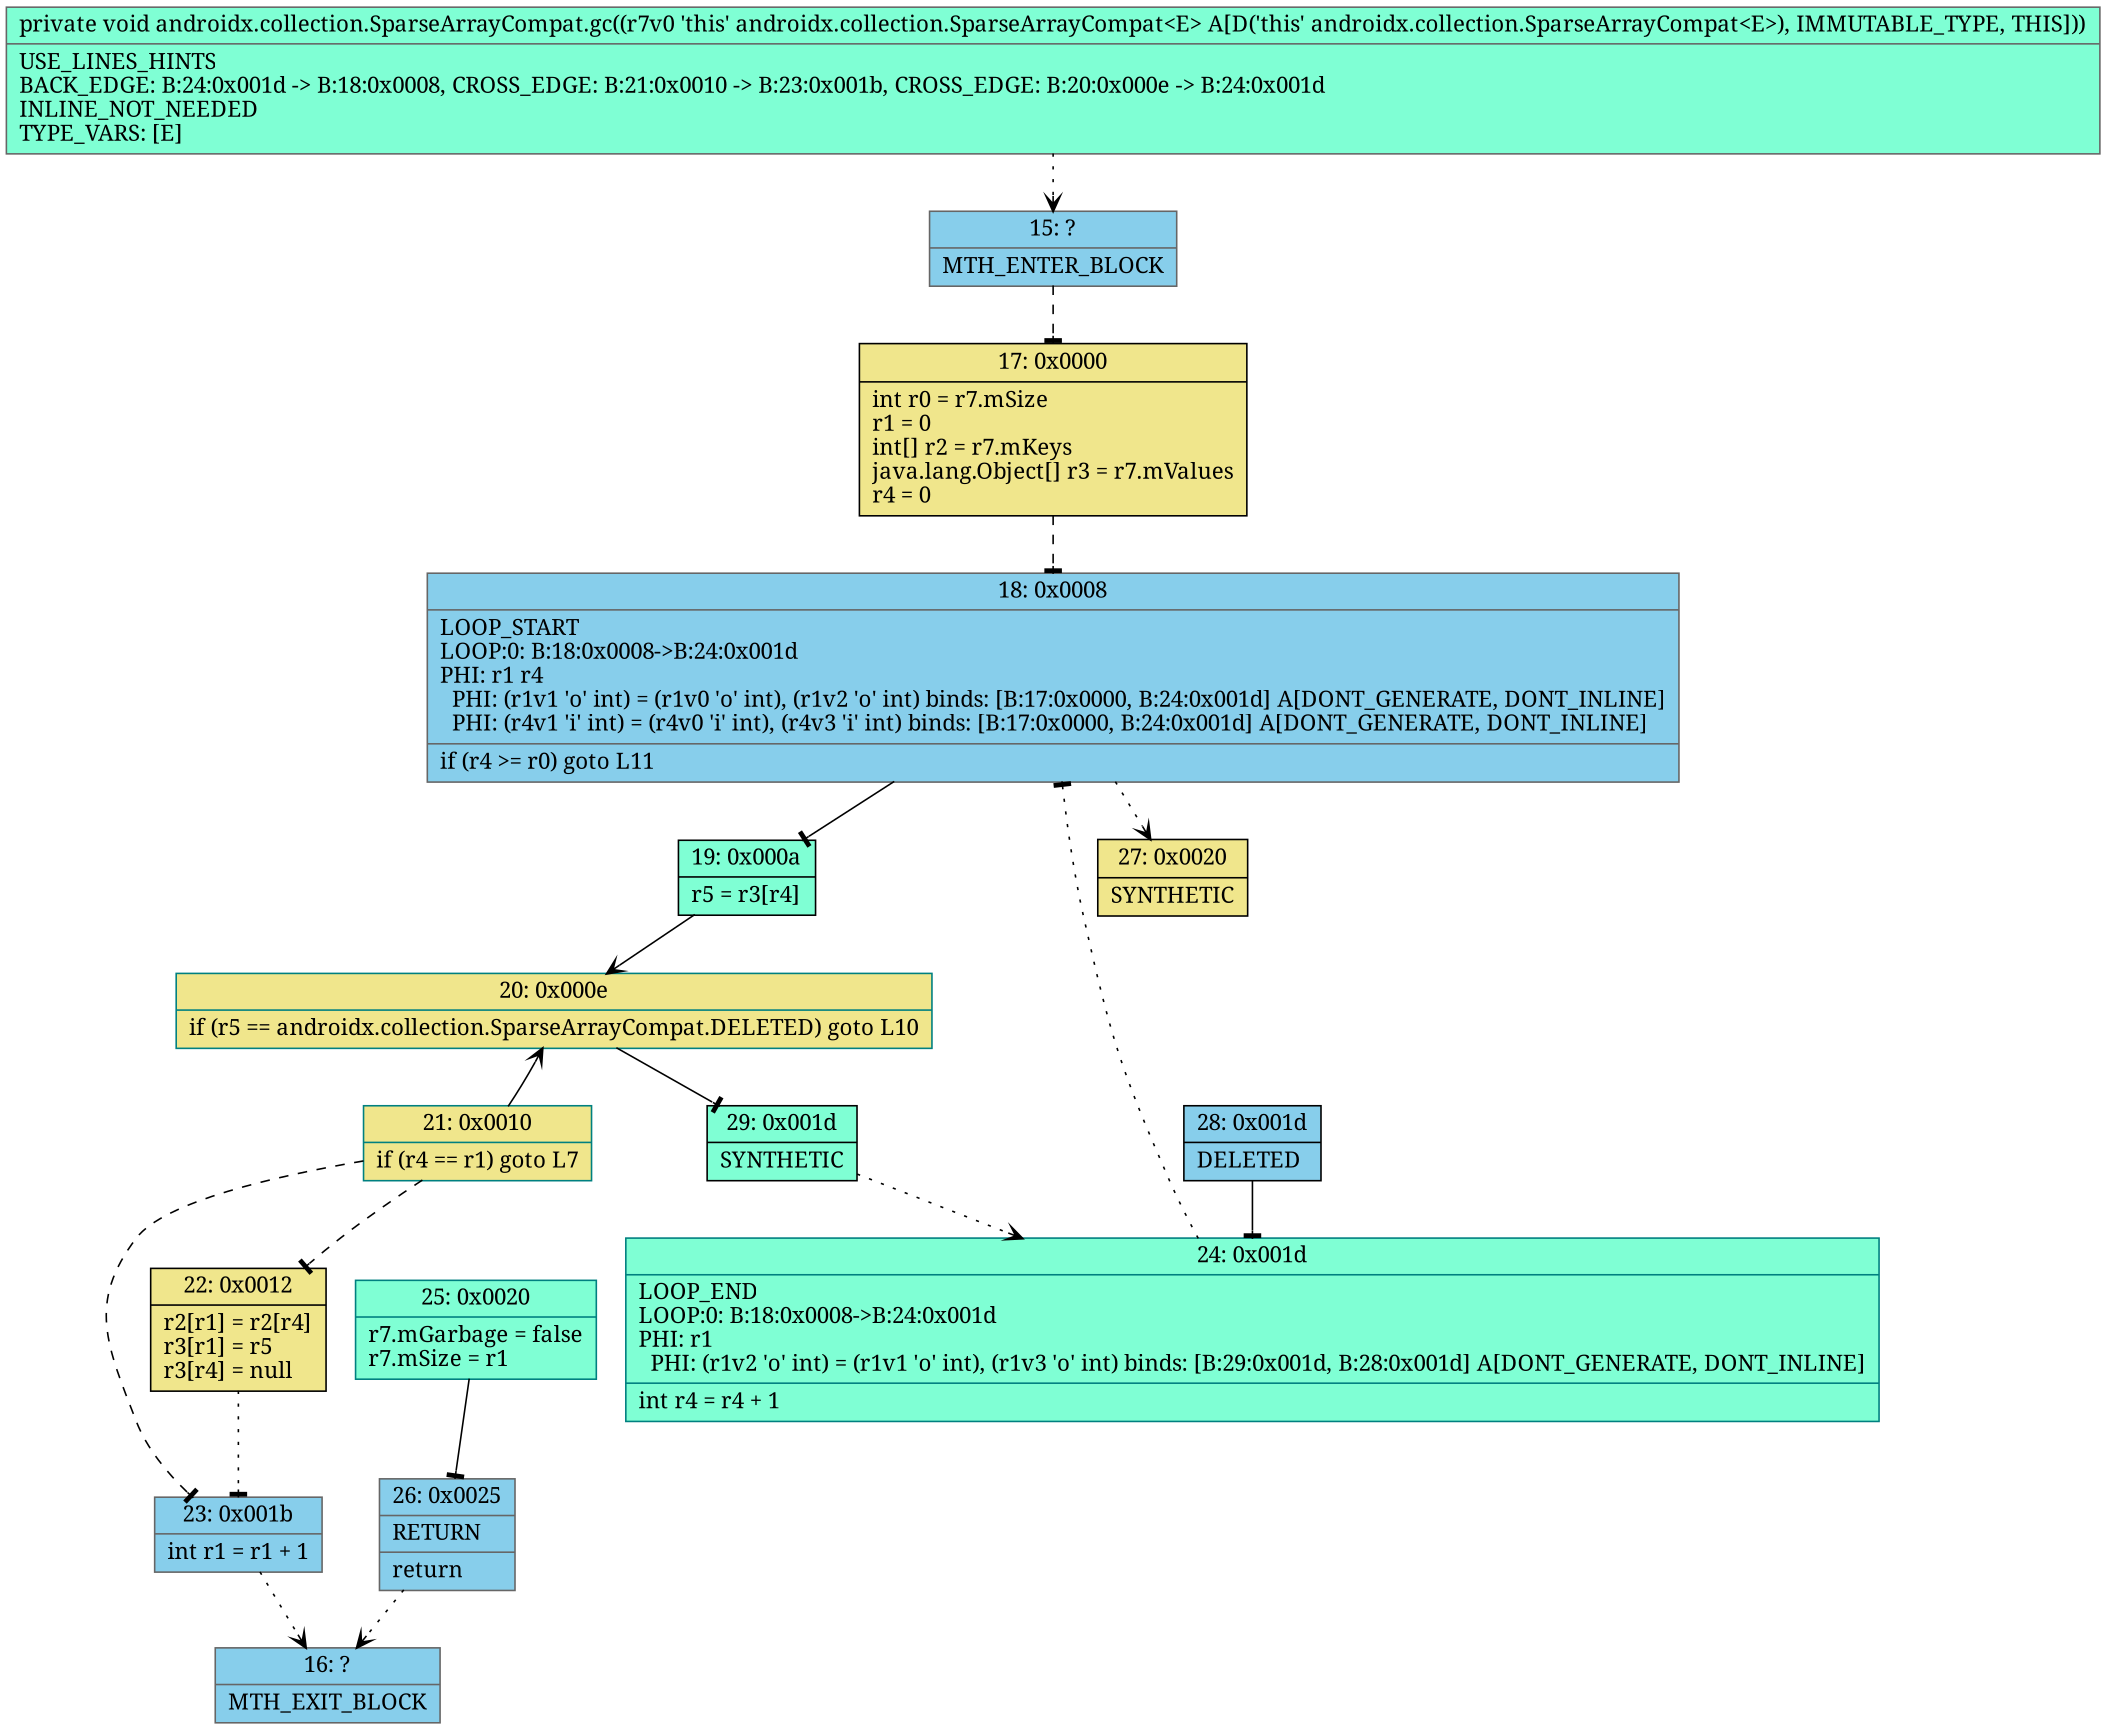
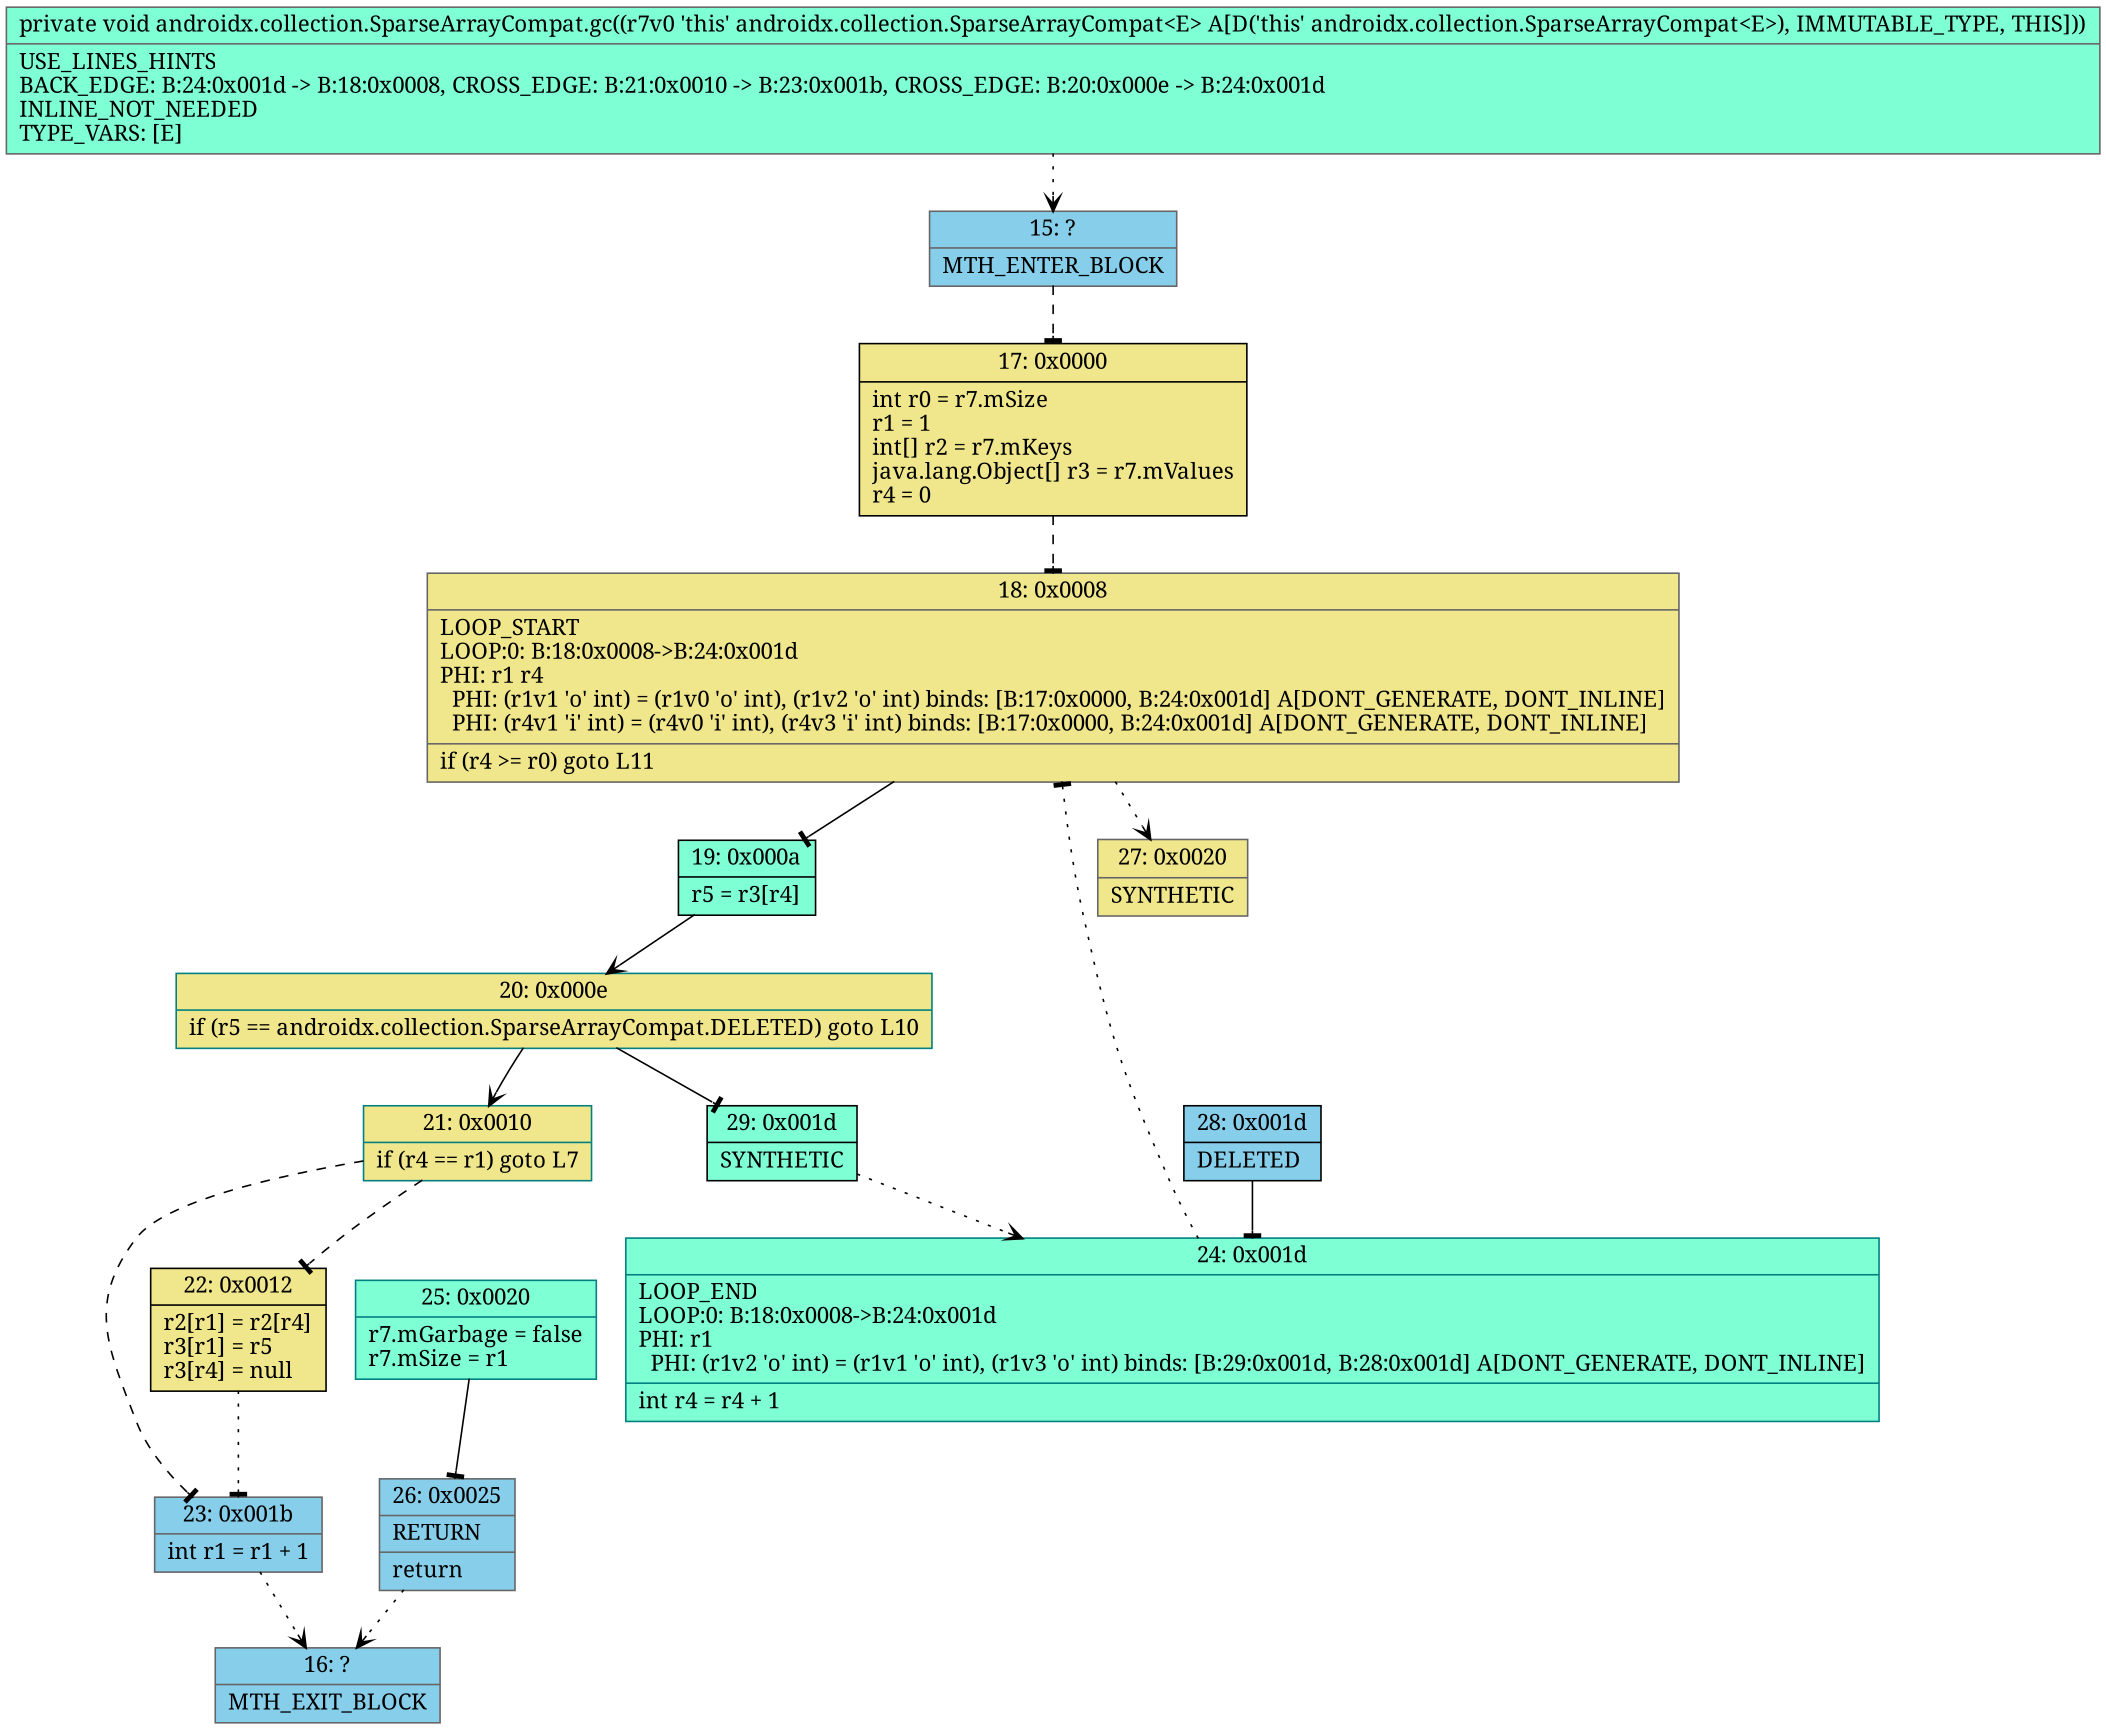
node "17: 0x0000": text "r1 = 0" -> "r1 = 1"
node "18: 0x0008": fillcolor skyblue -> khaki
node "27: 0x0020": color black -> gray40
edge "21: 0x0010" -> "20: 0x000e": reversed
